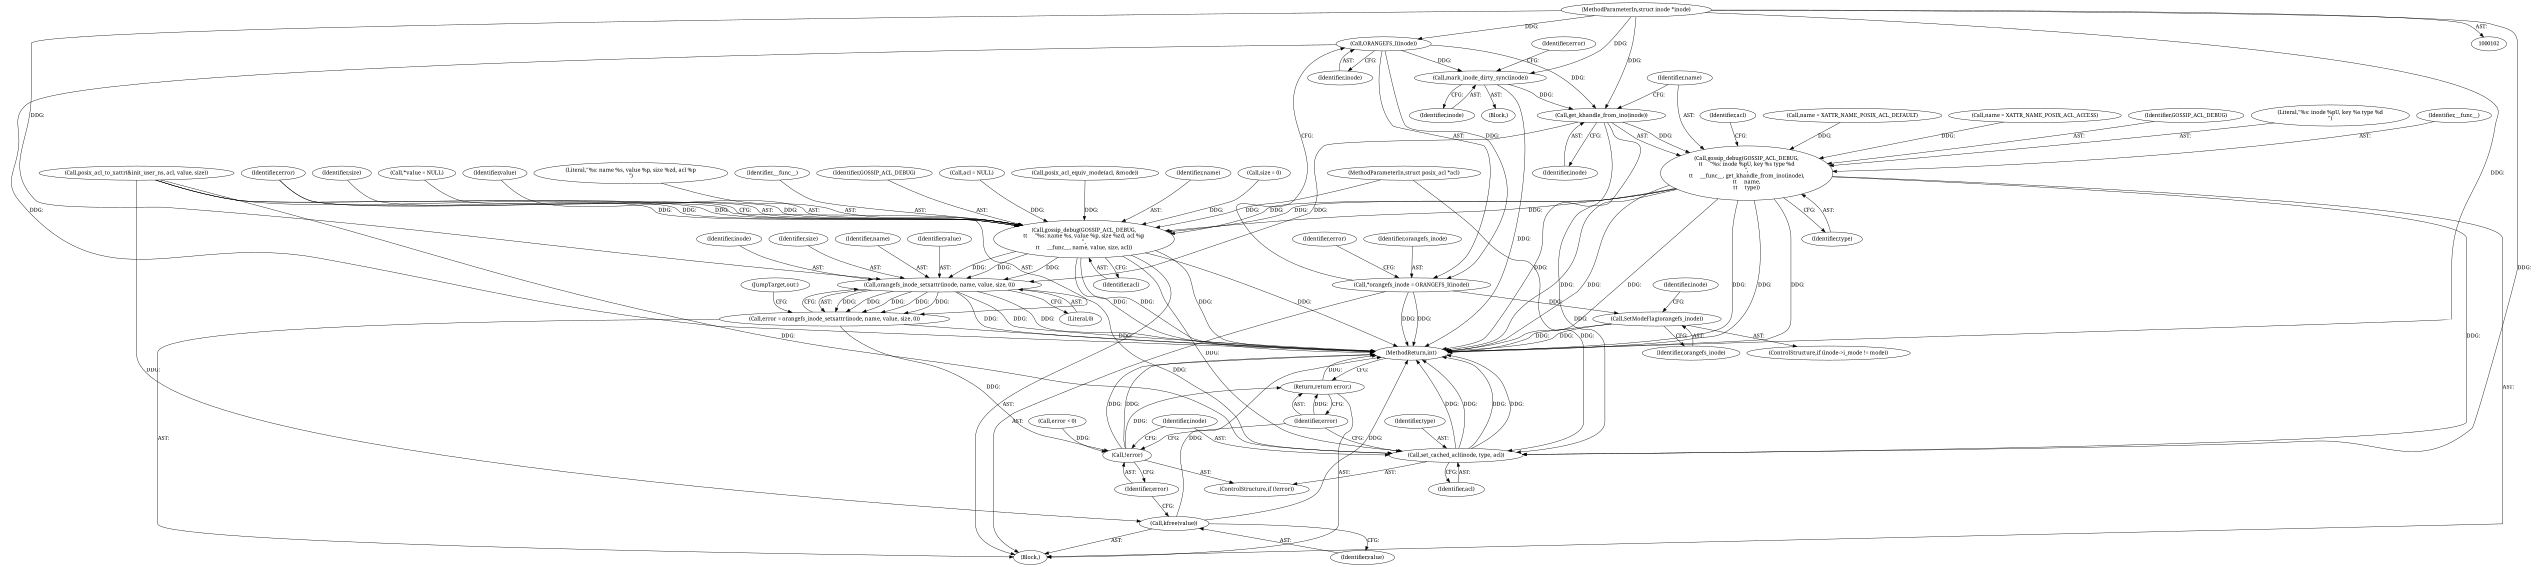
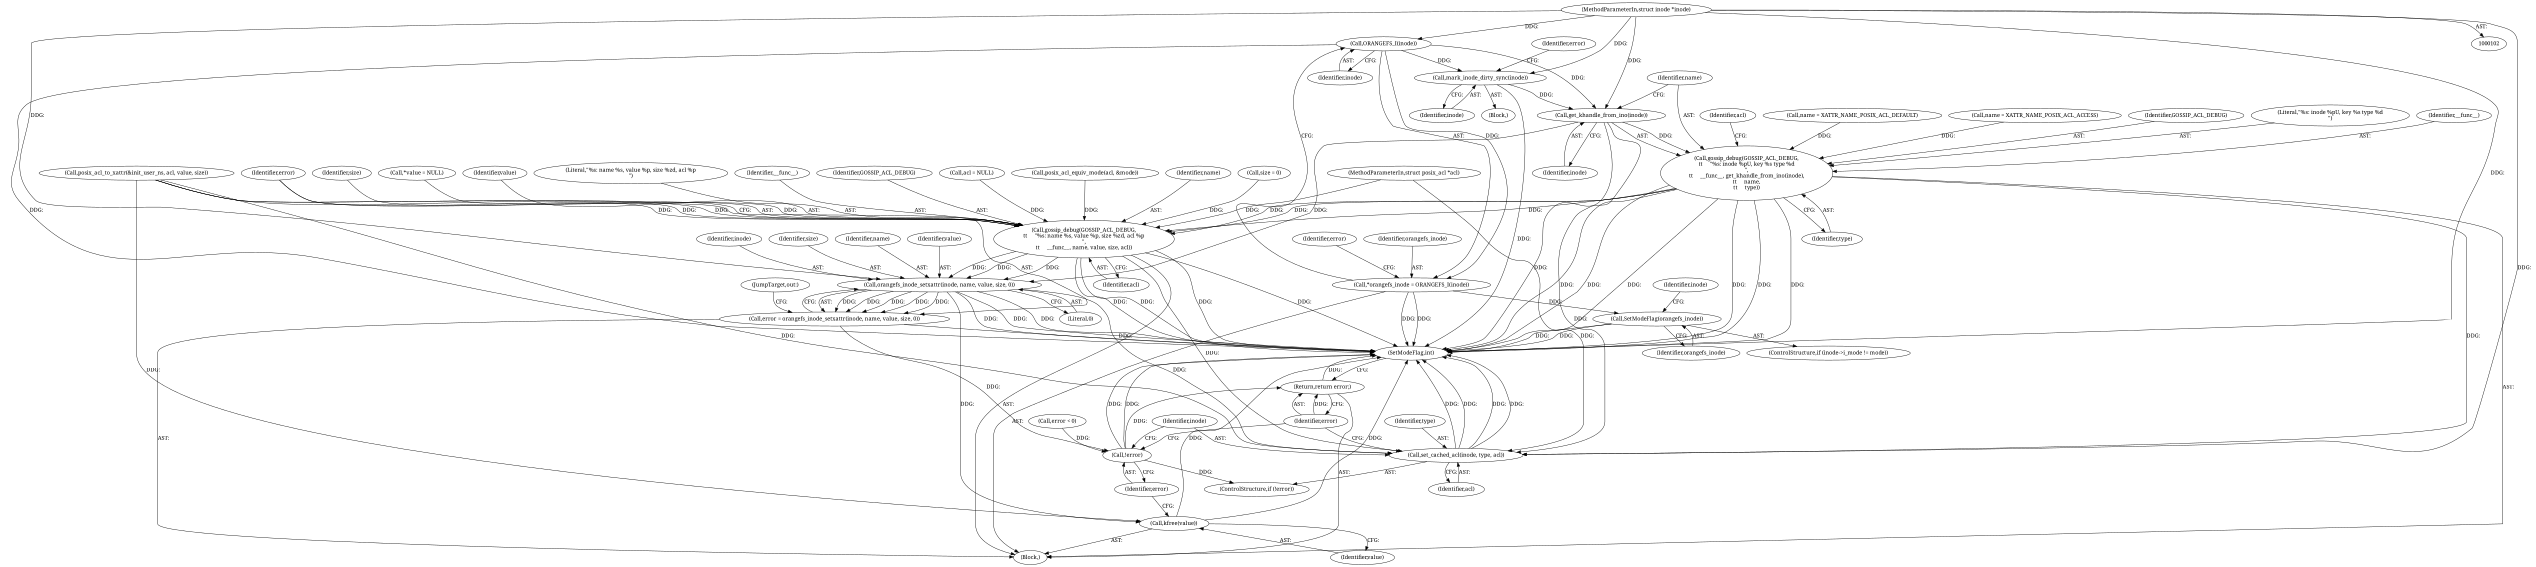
node "(MethodReturn,int)": label "(MethodReturn,int)" -> "(SetModeFlag,int)"
edge "(Call,!error)" -> "(ControlStructure,if (!error))": label "AST: " -> "DDG: "
edge "(Call,orangefs_inode_setxattr(inode, name, value, size, 0))" -> "(Call,kfree(value))": added, label "DDG:"
